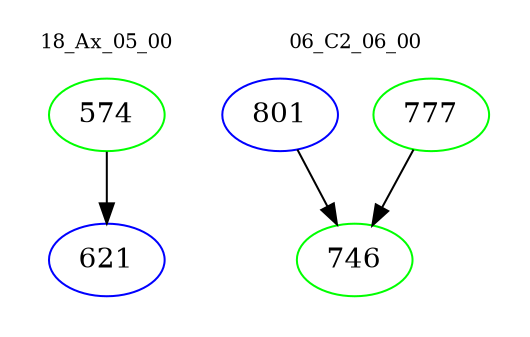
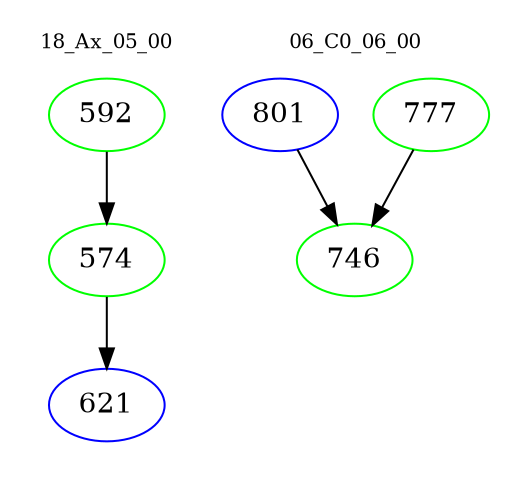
cluster "06_C2_06_00": label "06_C2_06_00" -> "06_C0_06_00"
node "592": added
